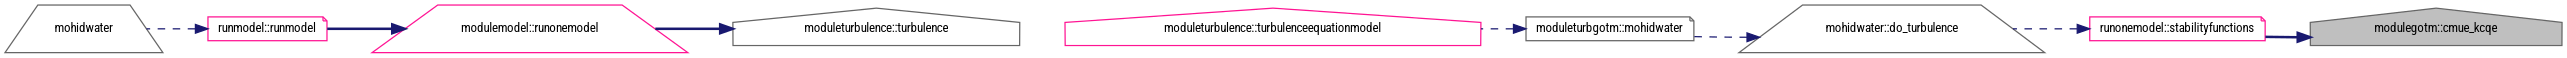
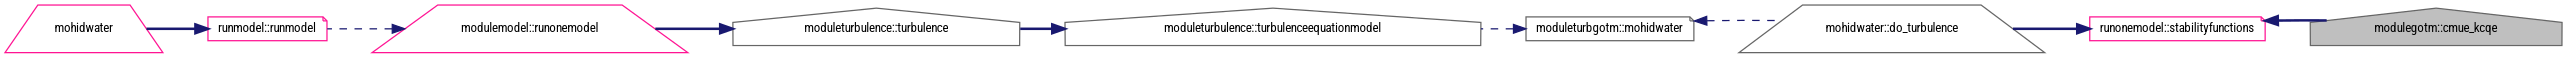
node "mohidwater": color gray40 -> deeppink
edge "mohidwater" -> "runmodel::runmodel": style dashed -> bold
edge "runmodel::runmodel" -> "modulemodel::runonemodel": style bold -> dashed
edge "moduleturbulence::turbulence" -> "moduleturbulence::turbulenceequationmodel": added
node "moduleturbulence::turbulenceequationmodel": color deeppink -> gray40
edge "mohidwater::do_turbulence" -> "runonemodel::stabilityfunctions": style dashed -> bold
edge "moduleturbgotm::mohidwater" -> "mohidwater::do_turbulence": reversed
edge "runonemodel::stabilityfunctions" -> "modulegotm::cmue_kcqe": reversed
